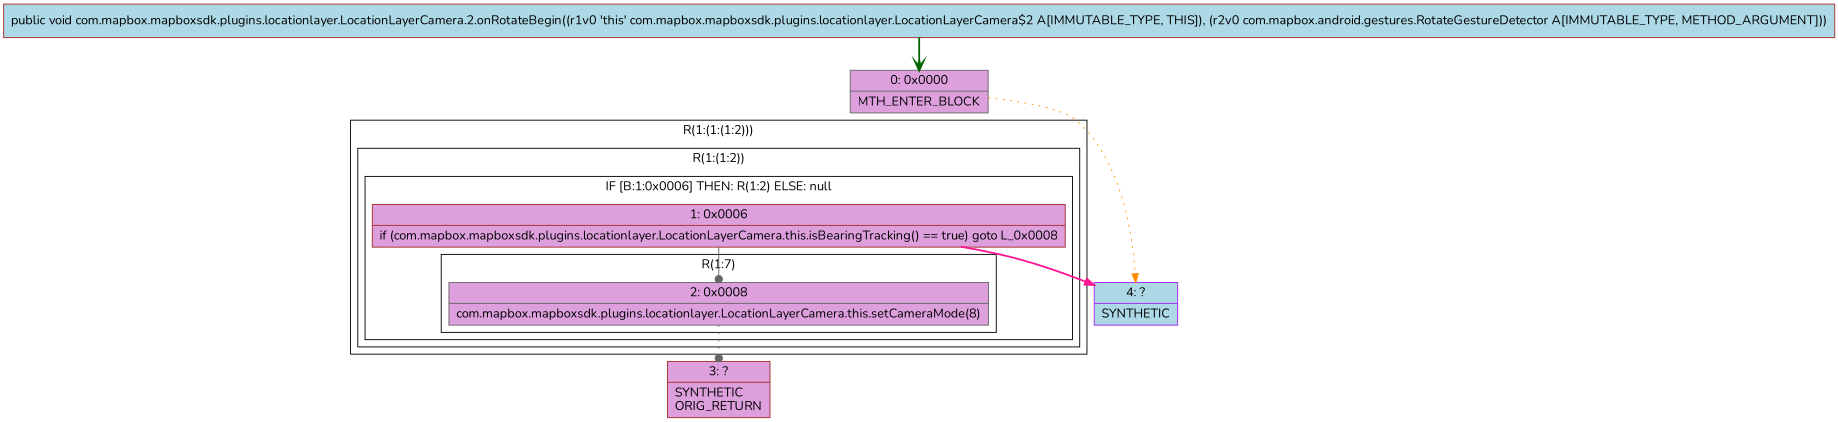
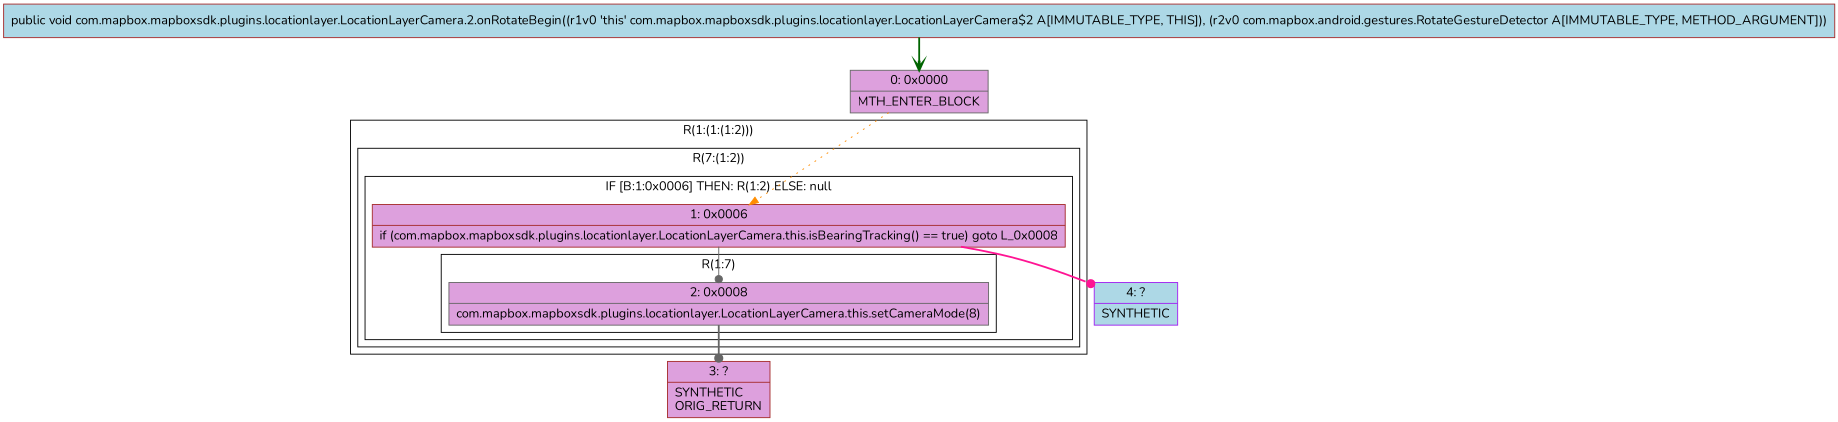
edge "0: 0x0000" -> "4: ?": now "0: 0x0000" -> "1: 0x0006"
cluster "R(1:(1:2))": label "R(1:(1:2))" -> "R(7:(1:2))"
edge "1: 0x0006" -> "4: ?": arrowhead normal -> dot
edge "2: 0x0008" -> "3: ?": style dotted -> bold
